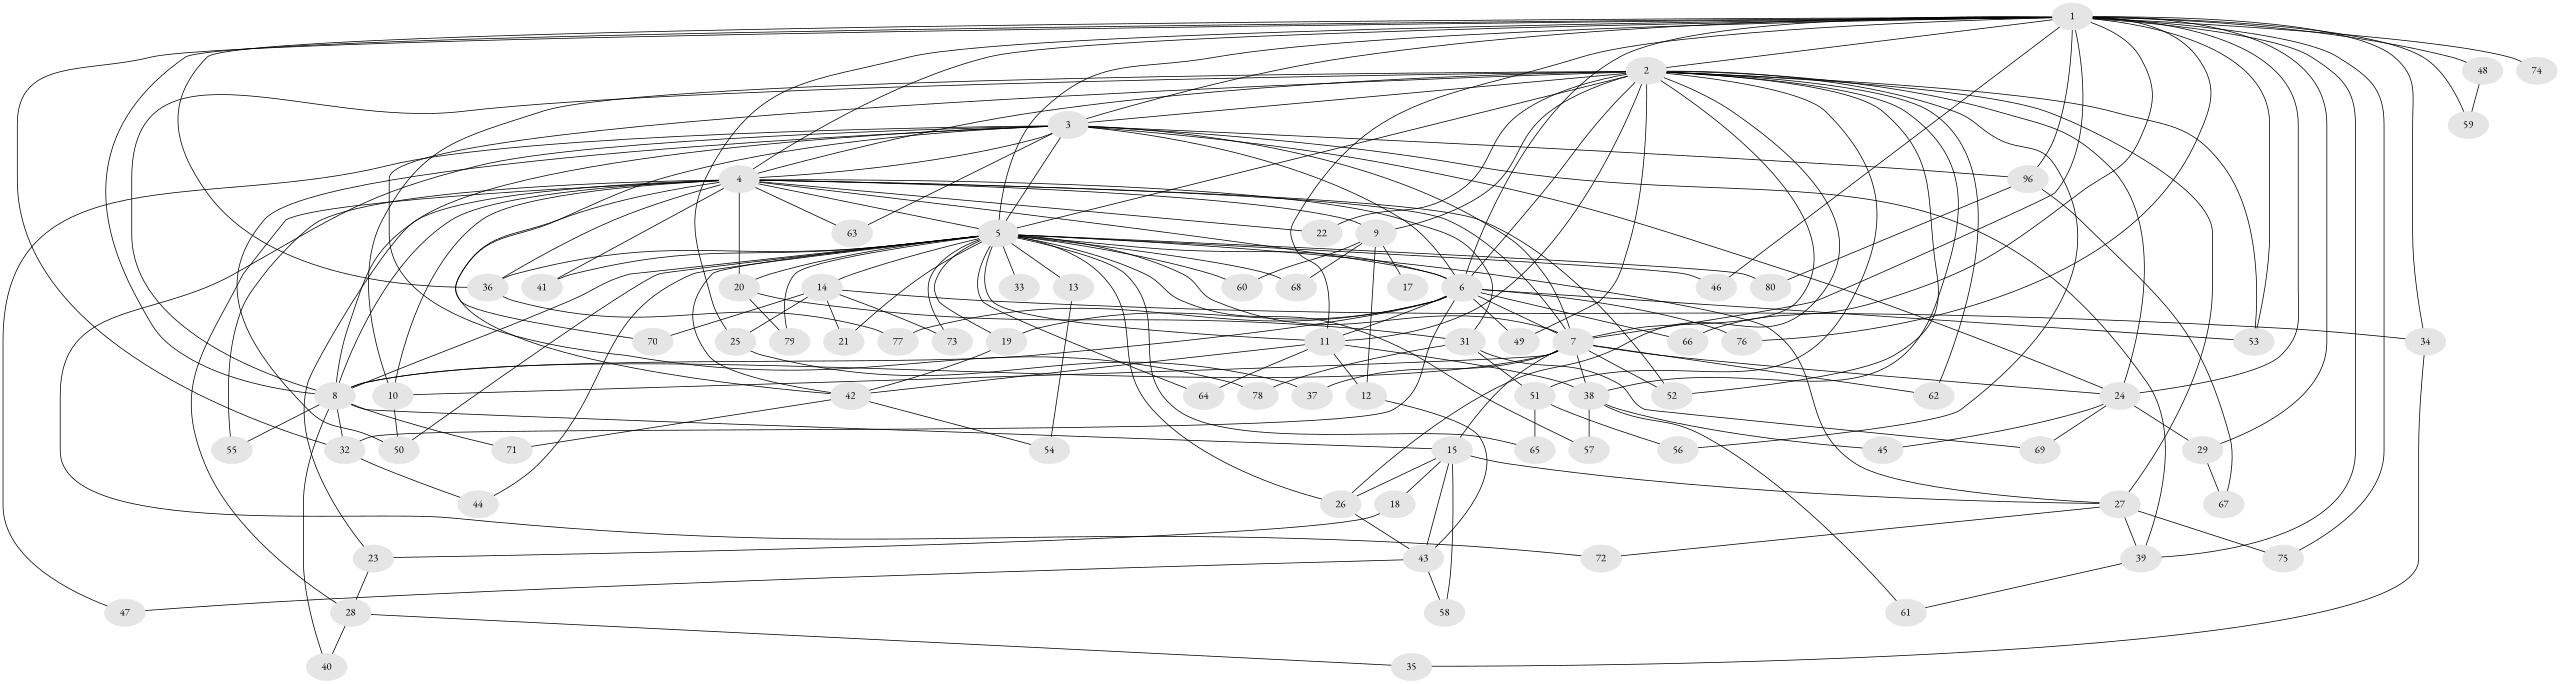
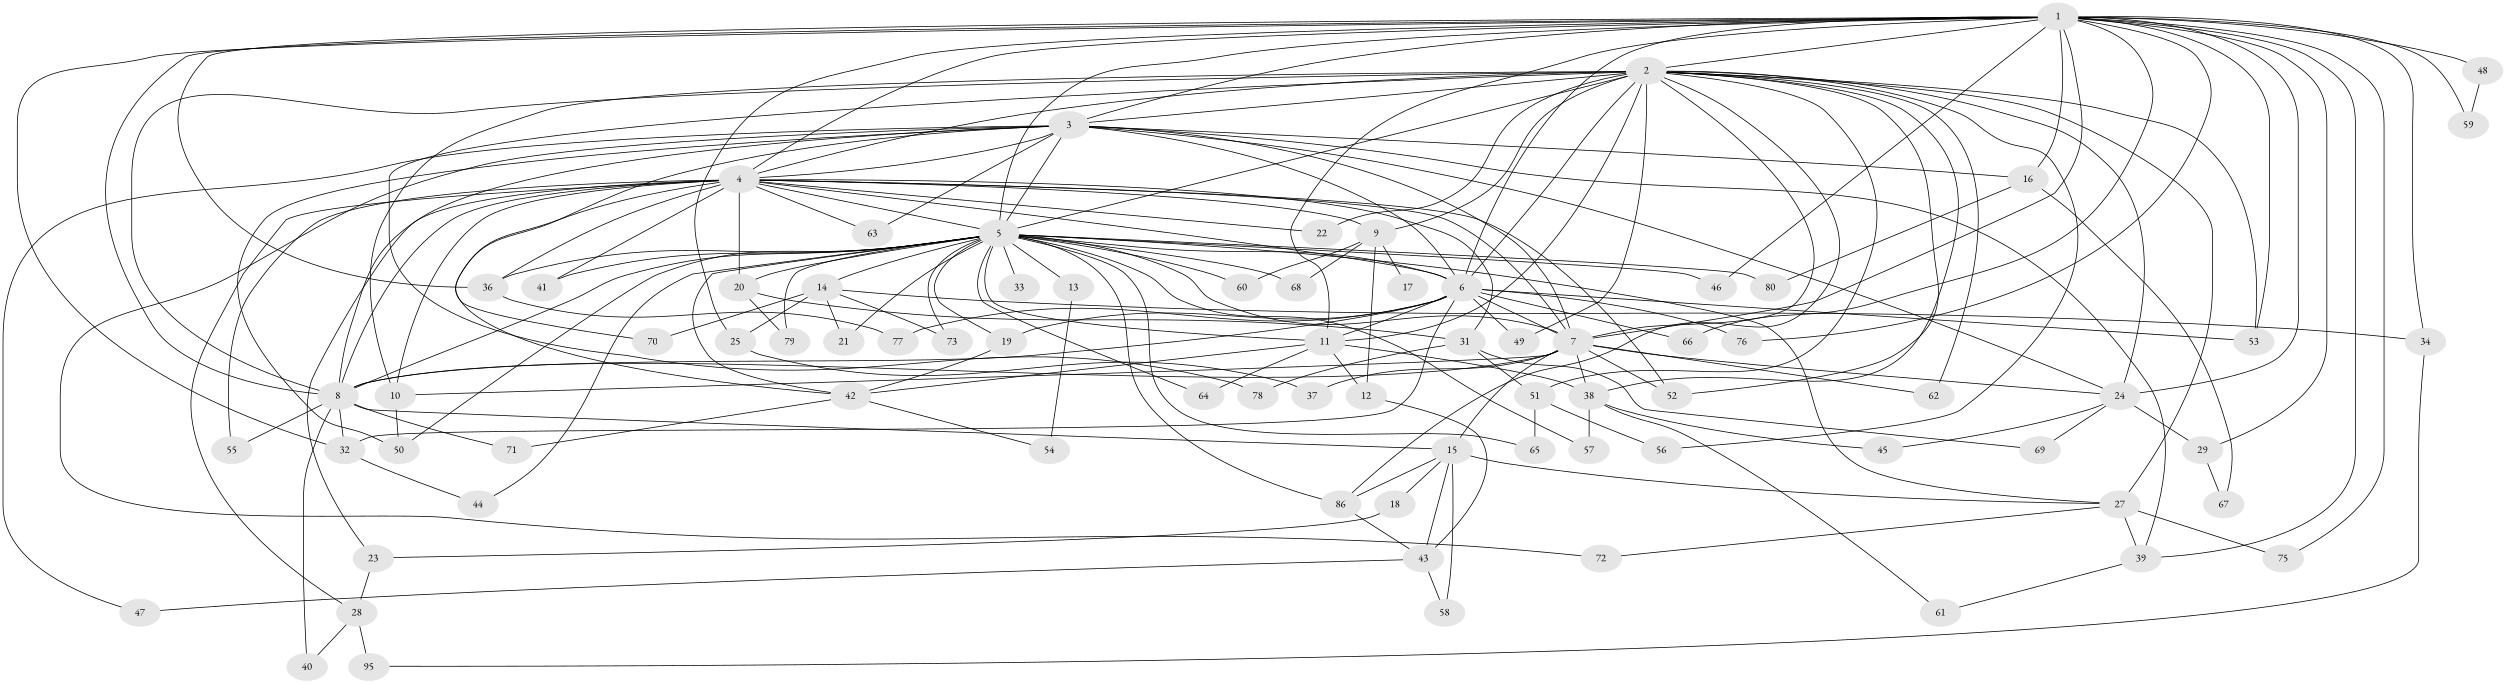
node "74": removed
node "96": label "96" -> "16"
node "26": label "26" -> "86"
node "35": label "35" -> "95"
